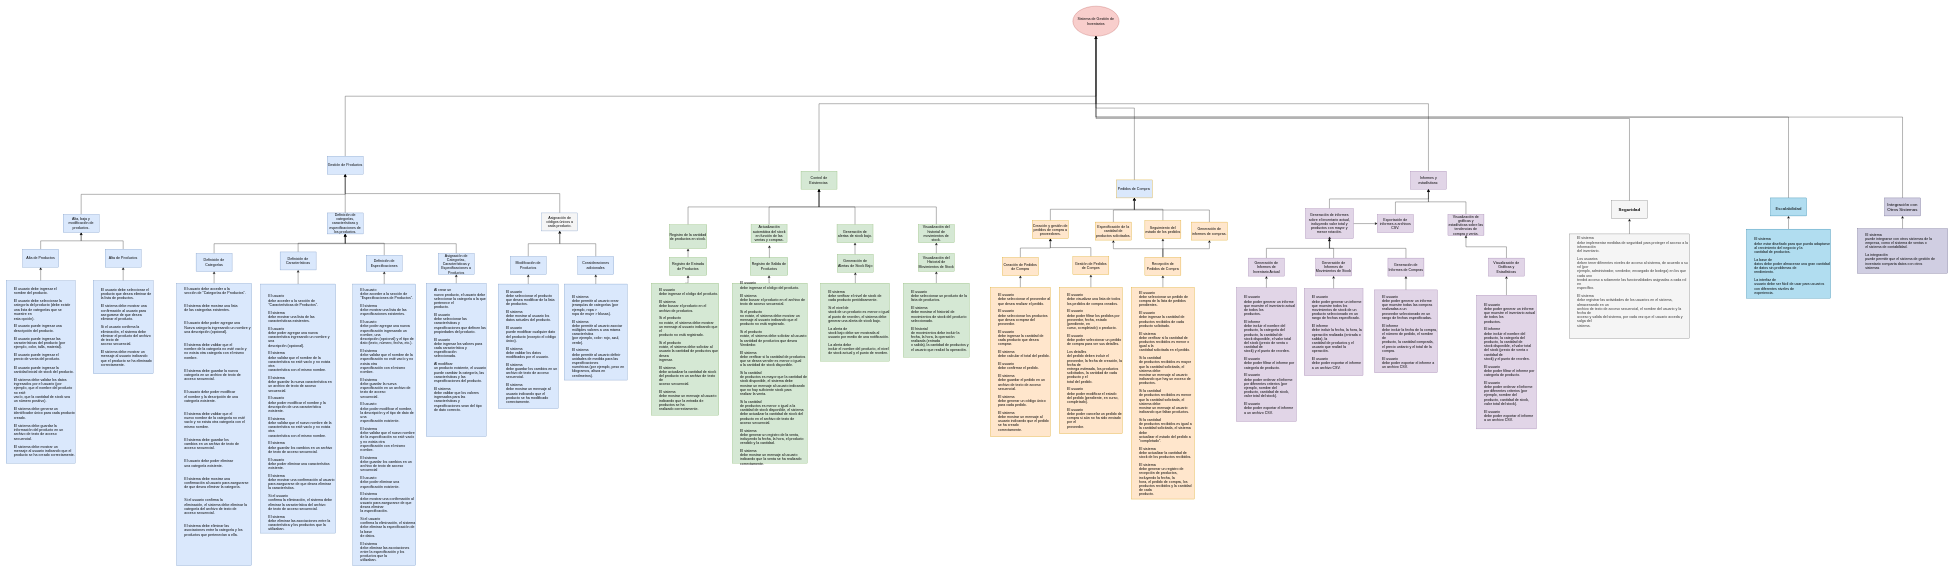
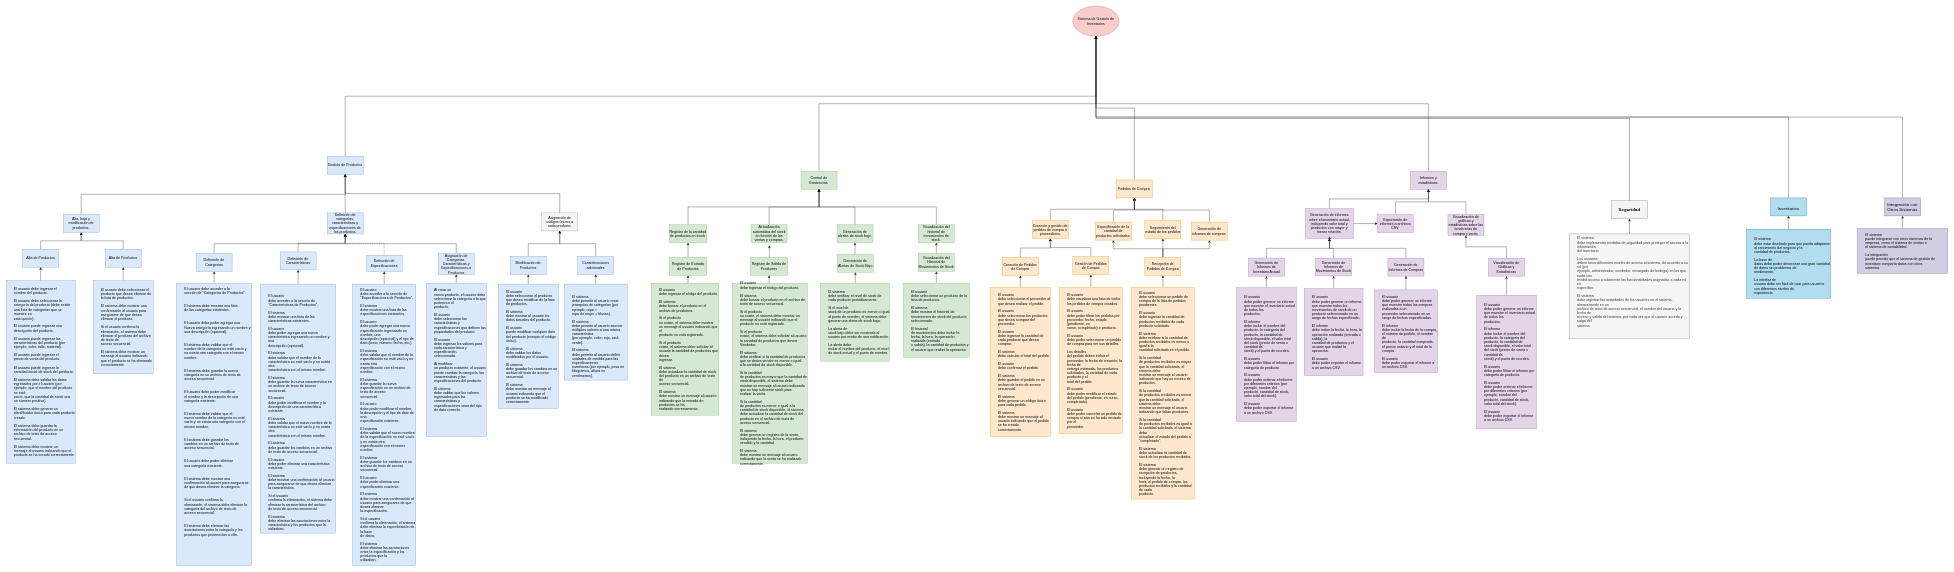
node "Pedidos de Compra": fillcolor #dae8fc -> #ffe6cc
node "Escalabilidad": label "Escalabilidad" -> "Inventarios"
node "Registro de la cantidad de productos en stock.": size 38x24 -> 38x18
edge "Definición de Especificaciones" -> "Definición de categorías, características y especificaciones de los productos.": style solid -> dashed
